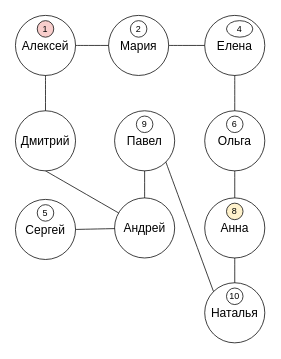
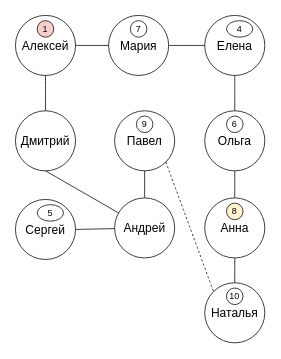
node "2": label "2" -> "7"
node "5": size 17x17 -> 26x17
edge "Павел" -- "Наталья": style solid -> dashed
